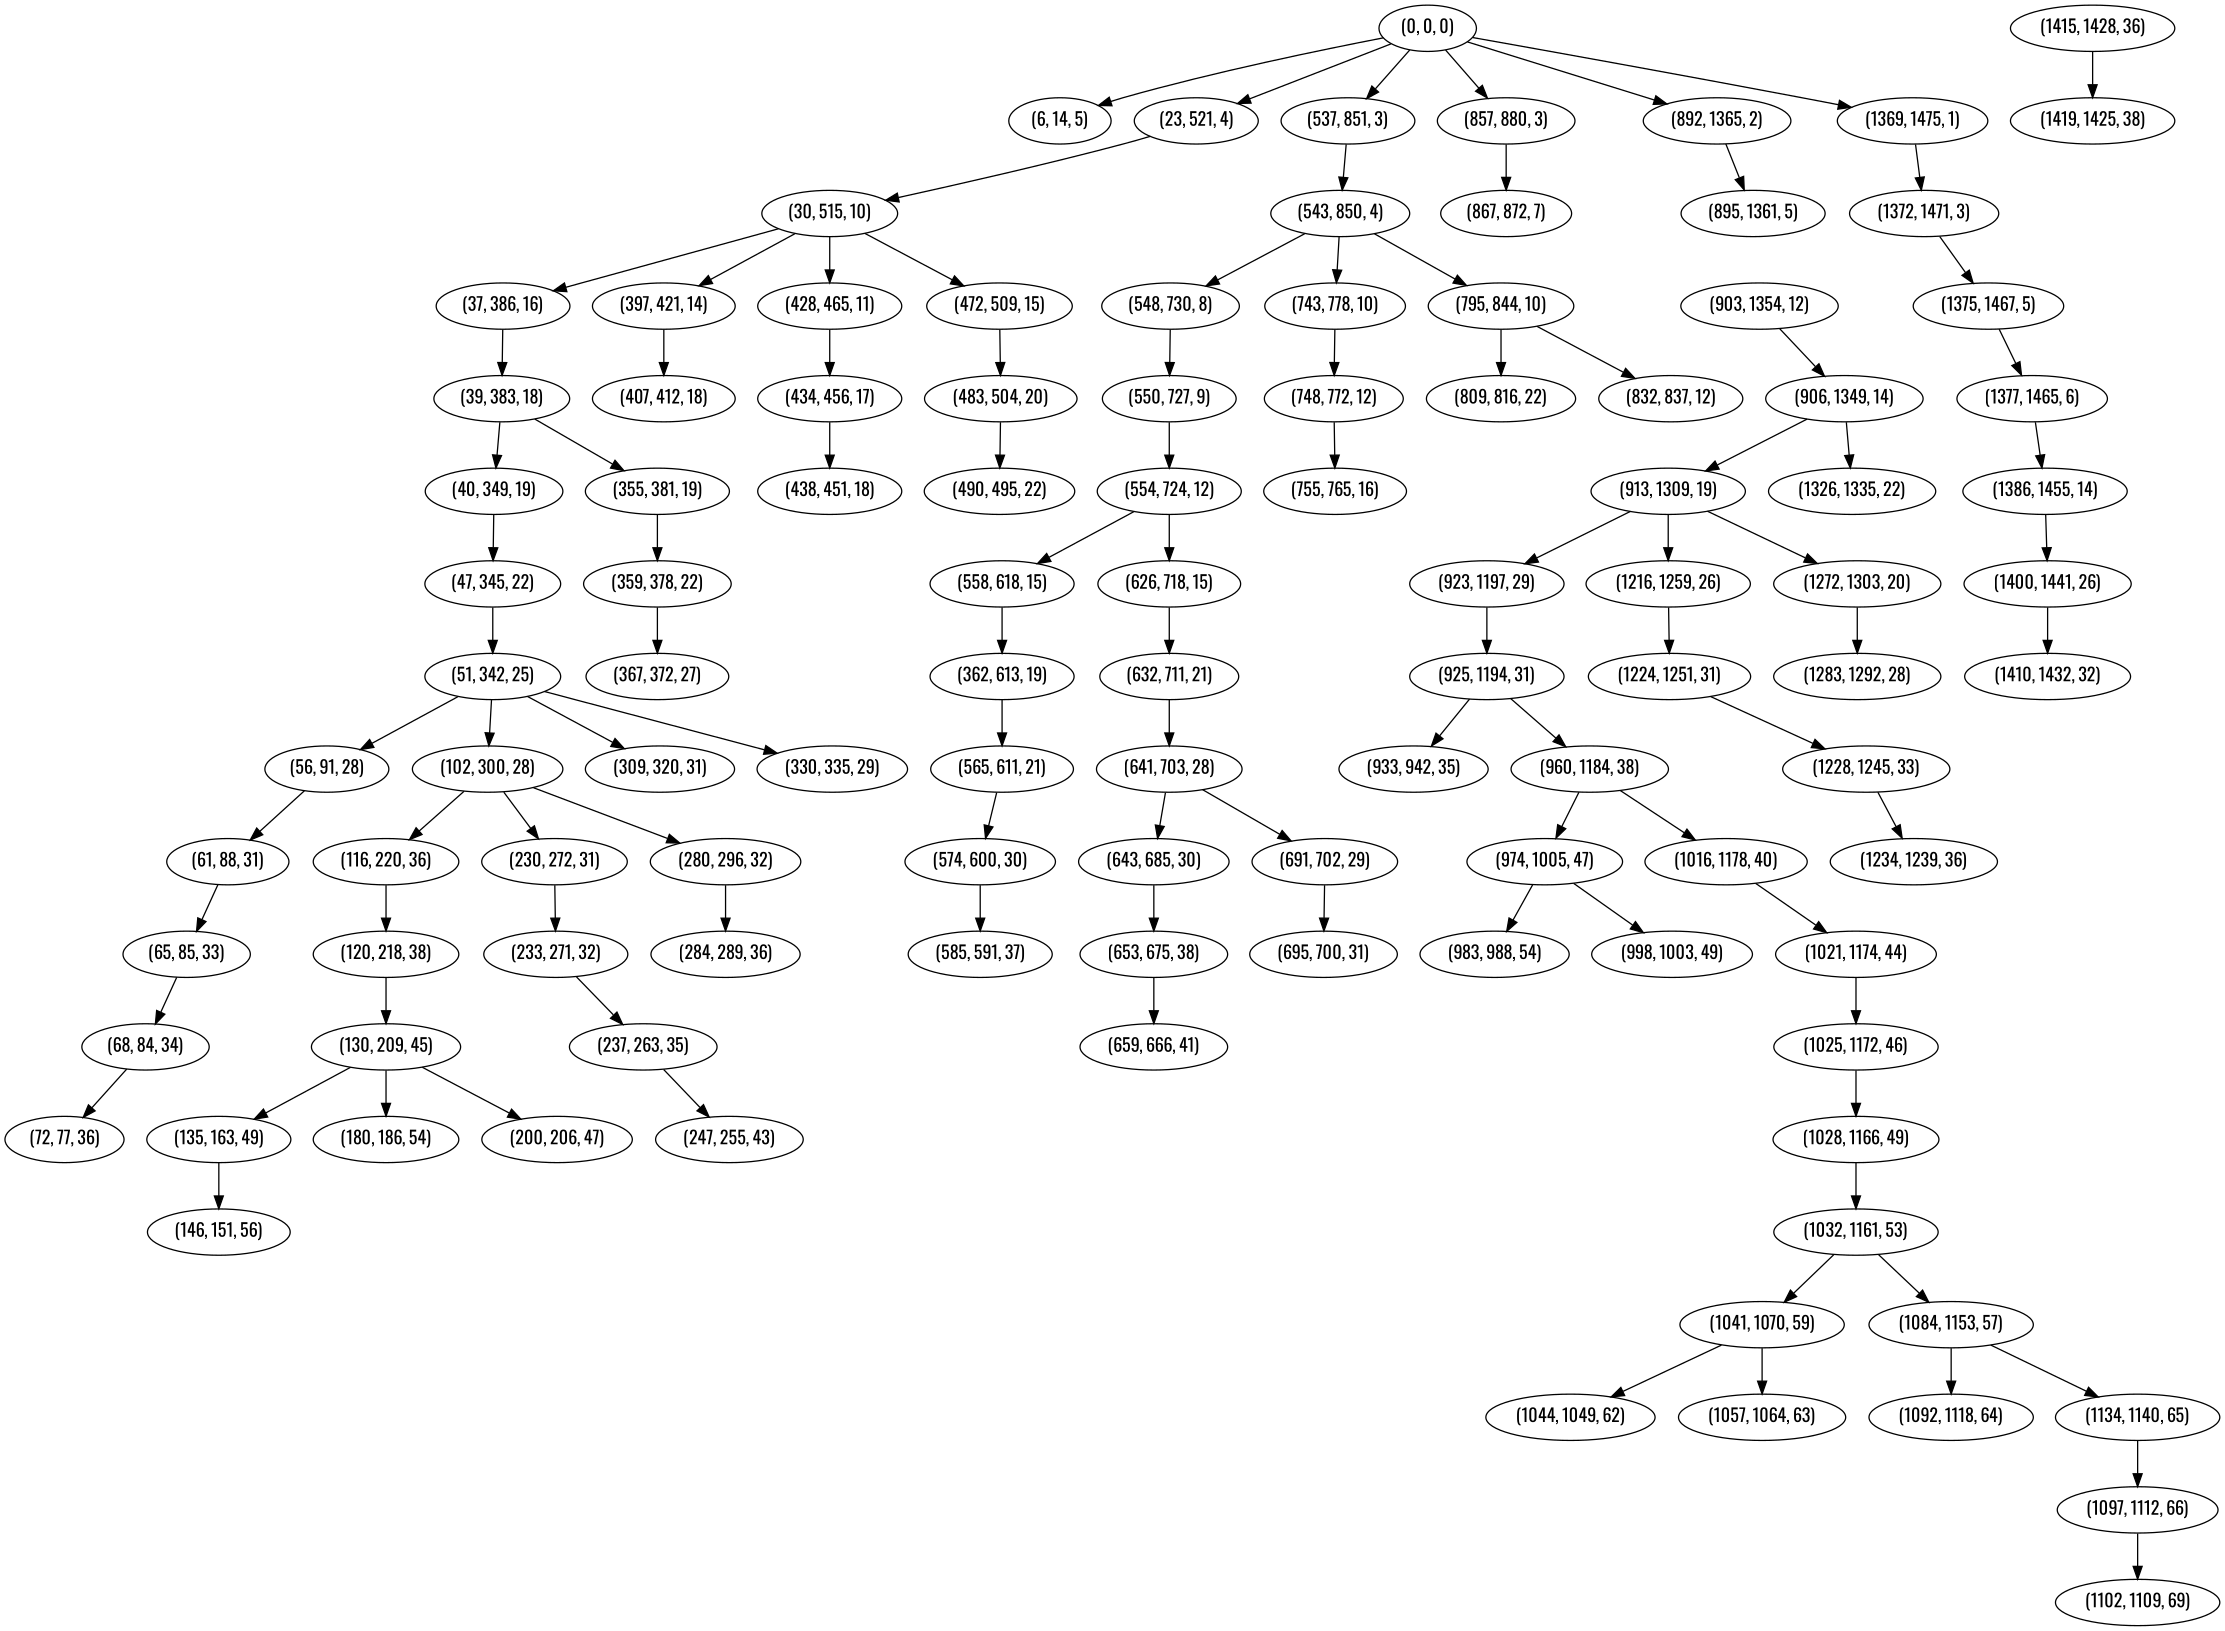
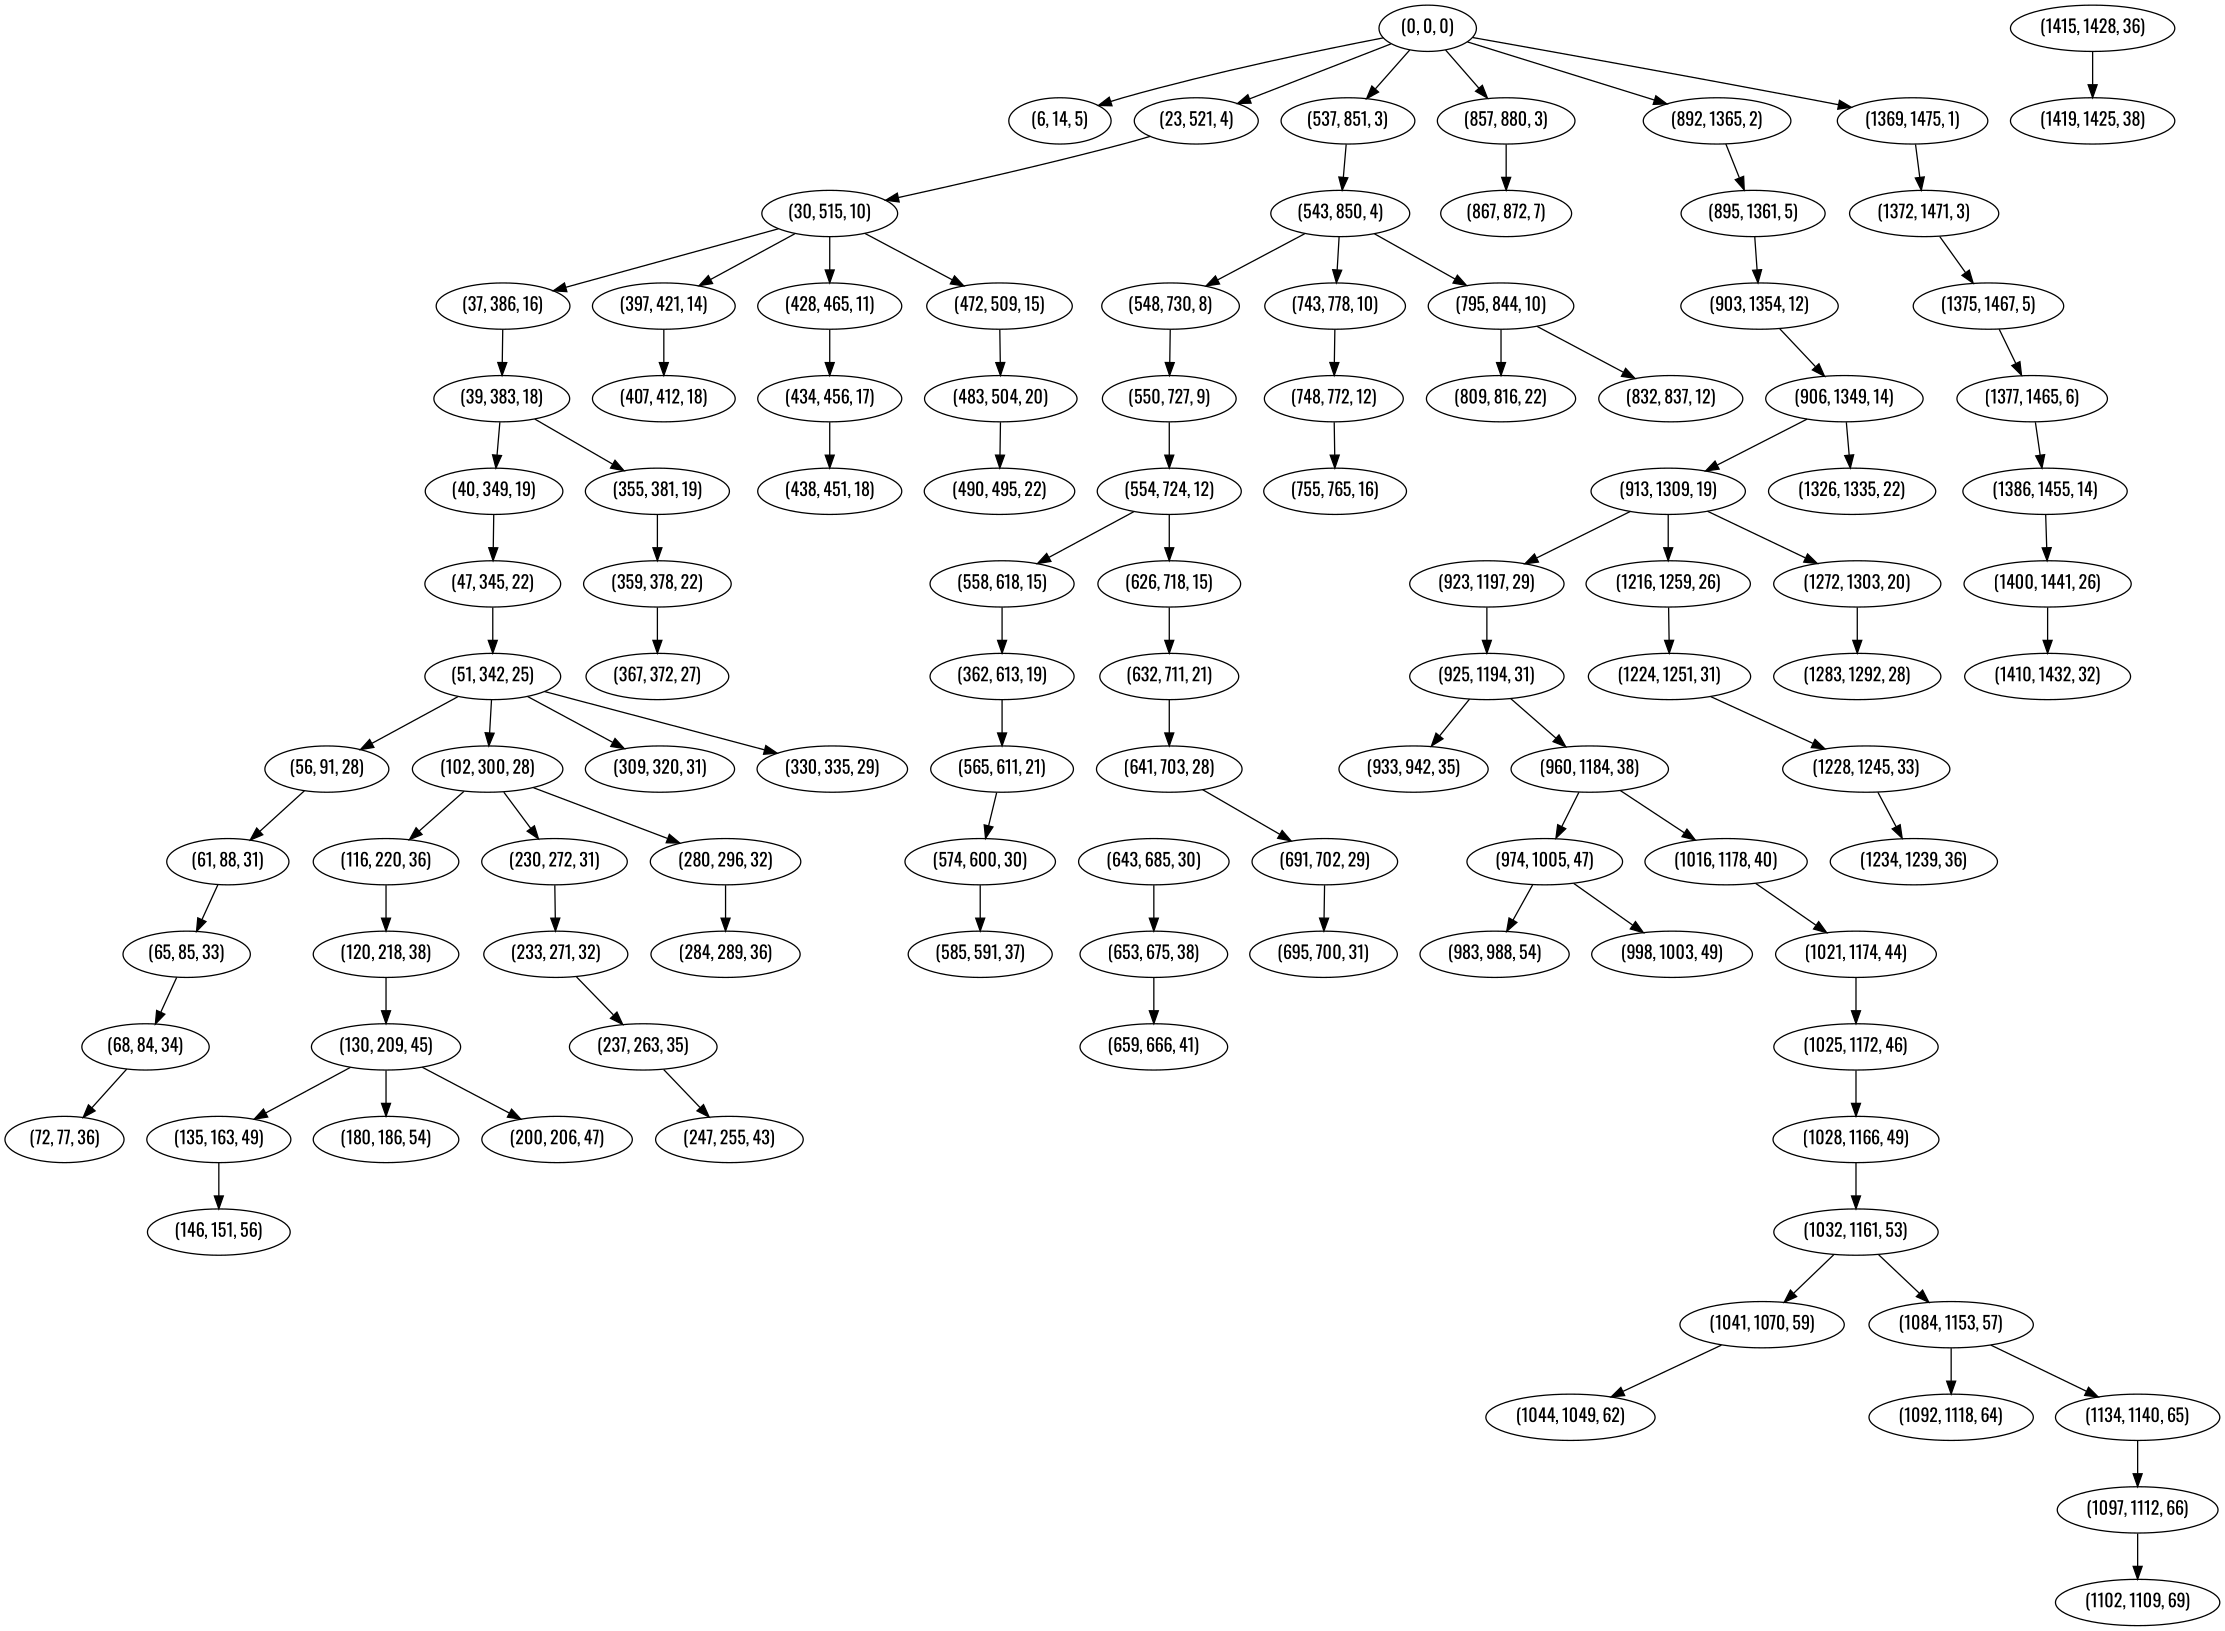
edge "(895, 1361, 5)" -> "(903, 1354, 12)": added
edge "(641, 703, 28)" -> "(643, 685, 30)": removed
node "(1057, 1064, 63)": removed
